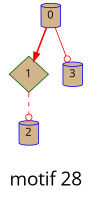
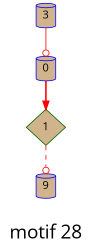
edge "0" -> "3": reversed
node "2": label "2" -> "9"
